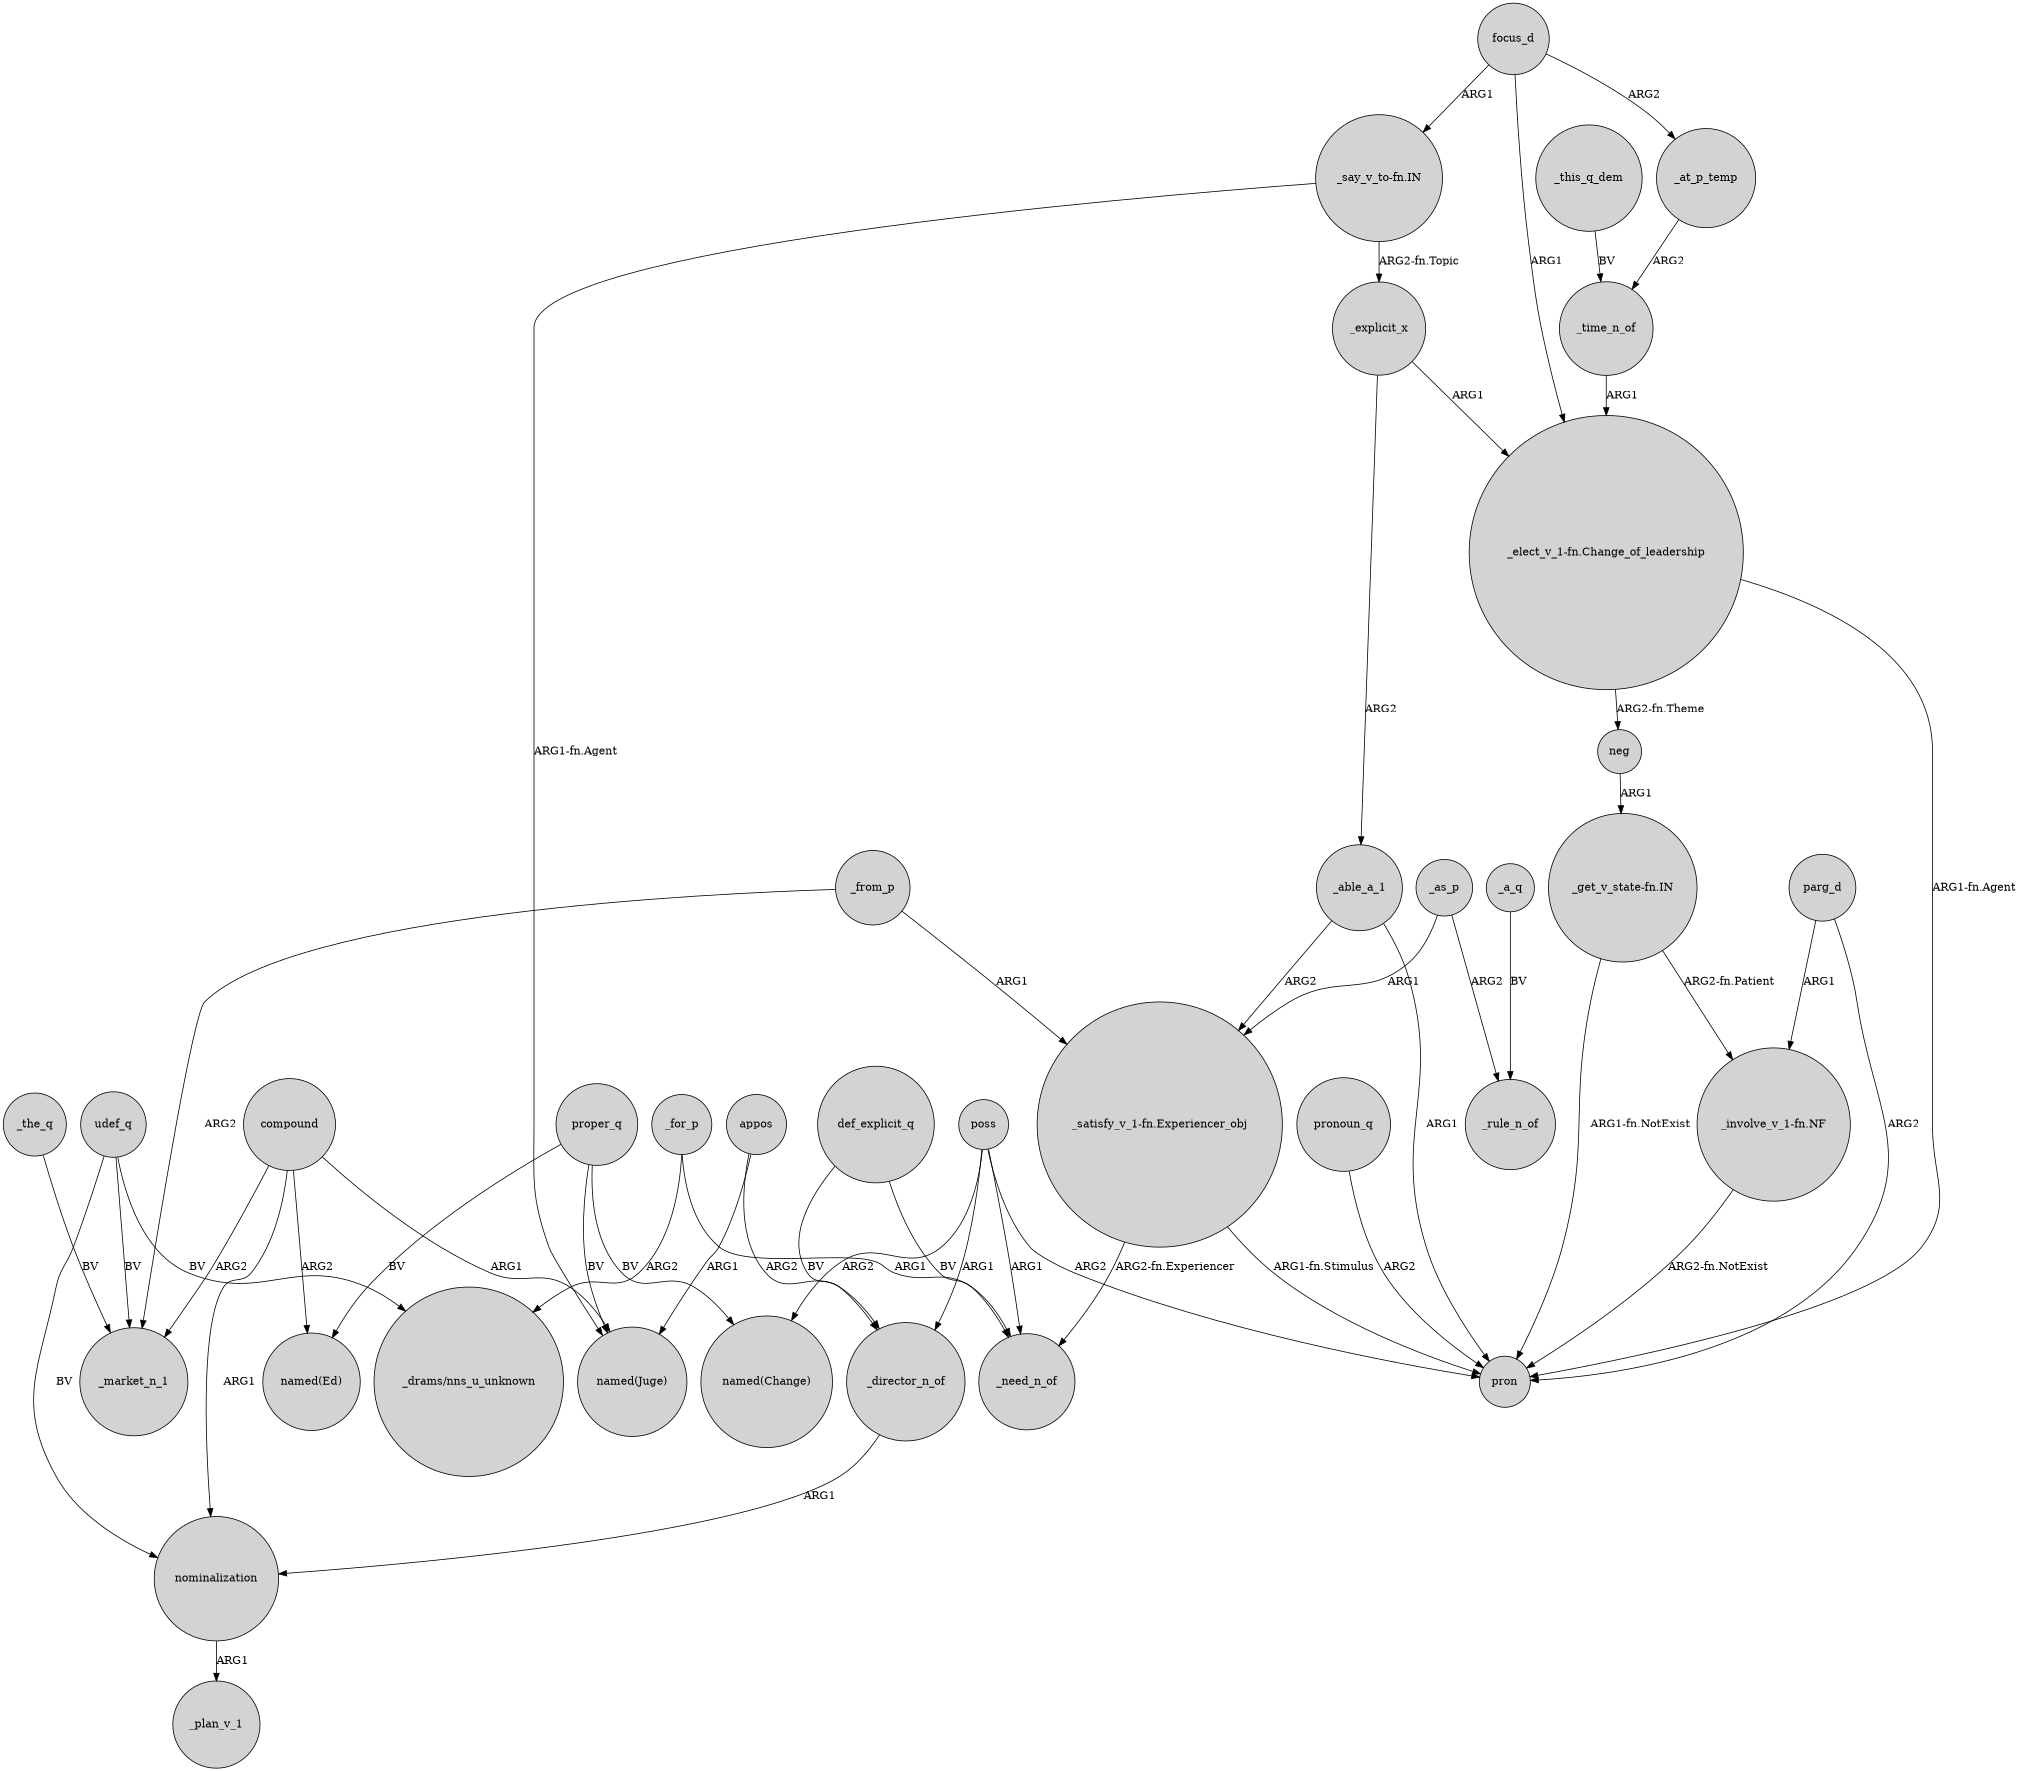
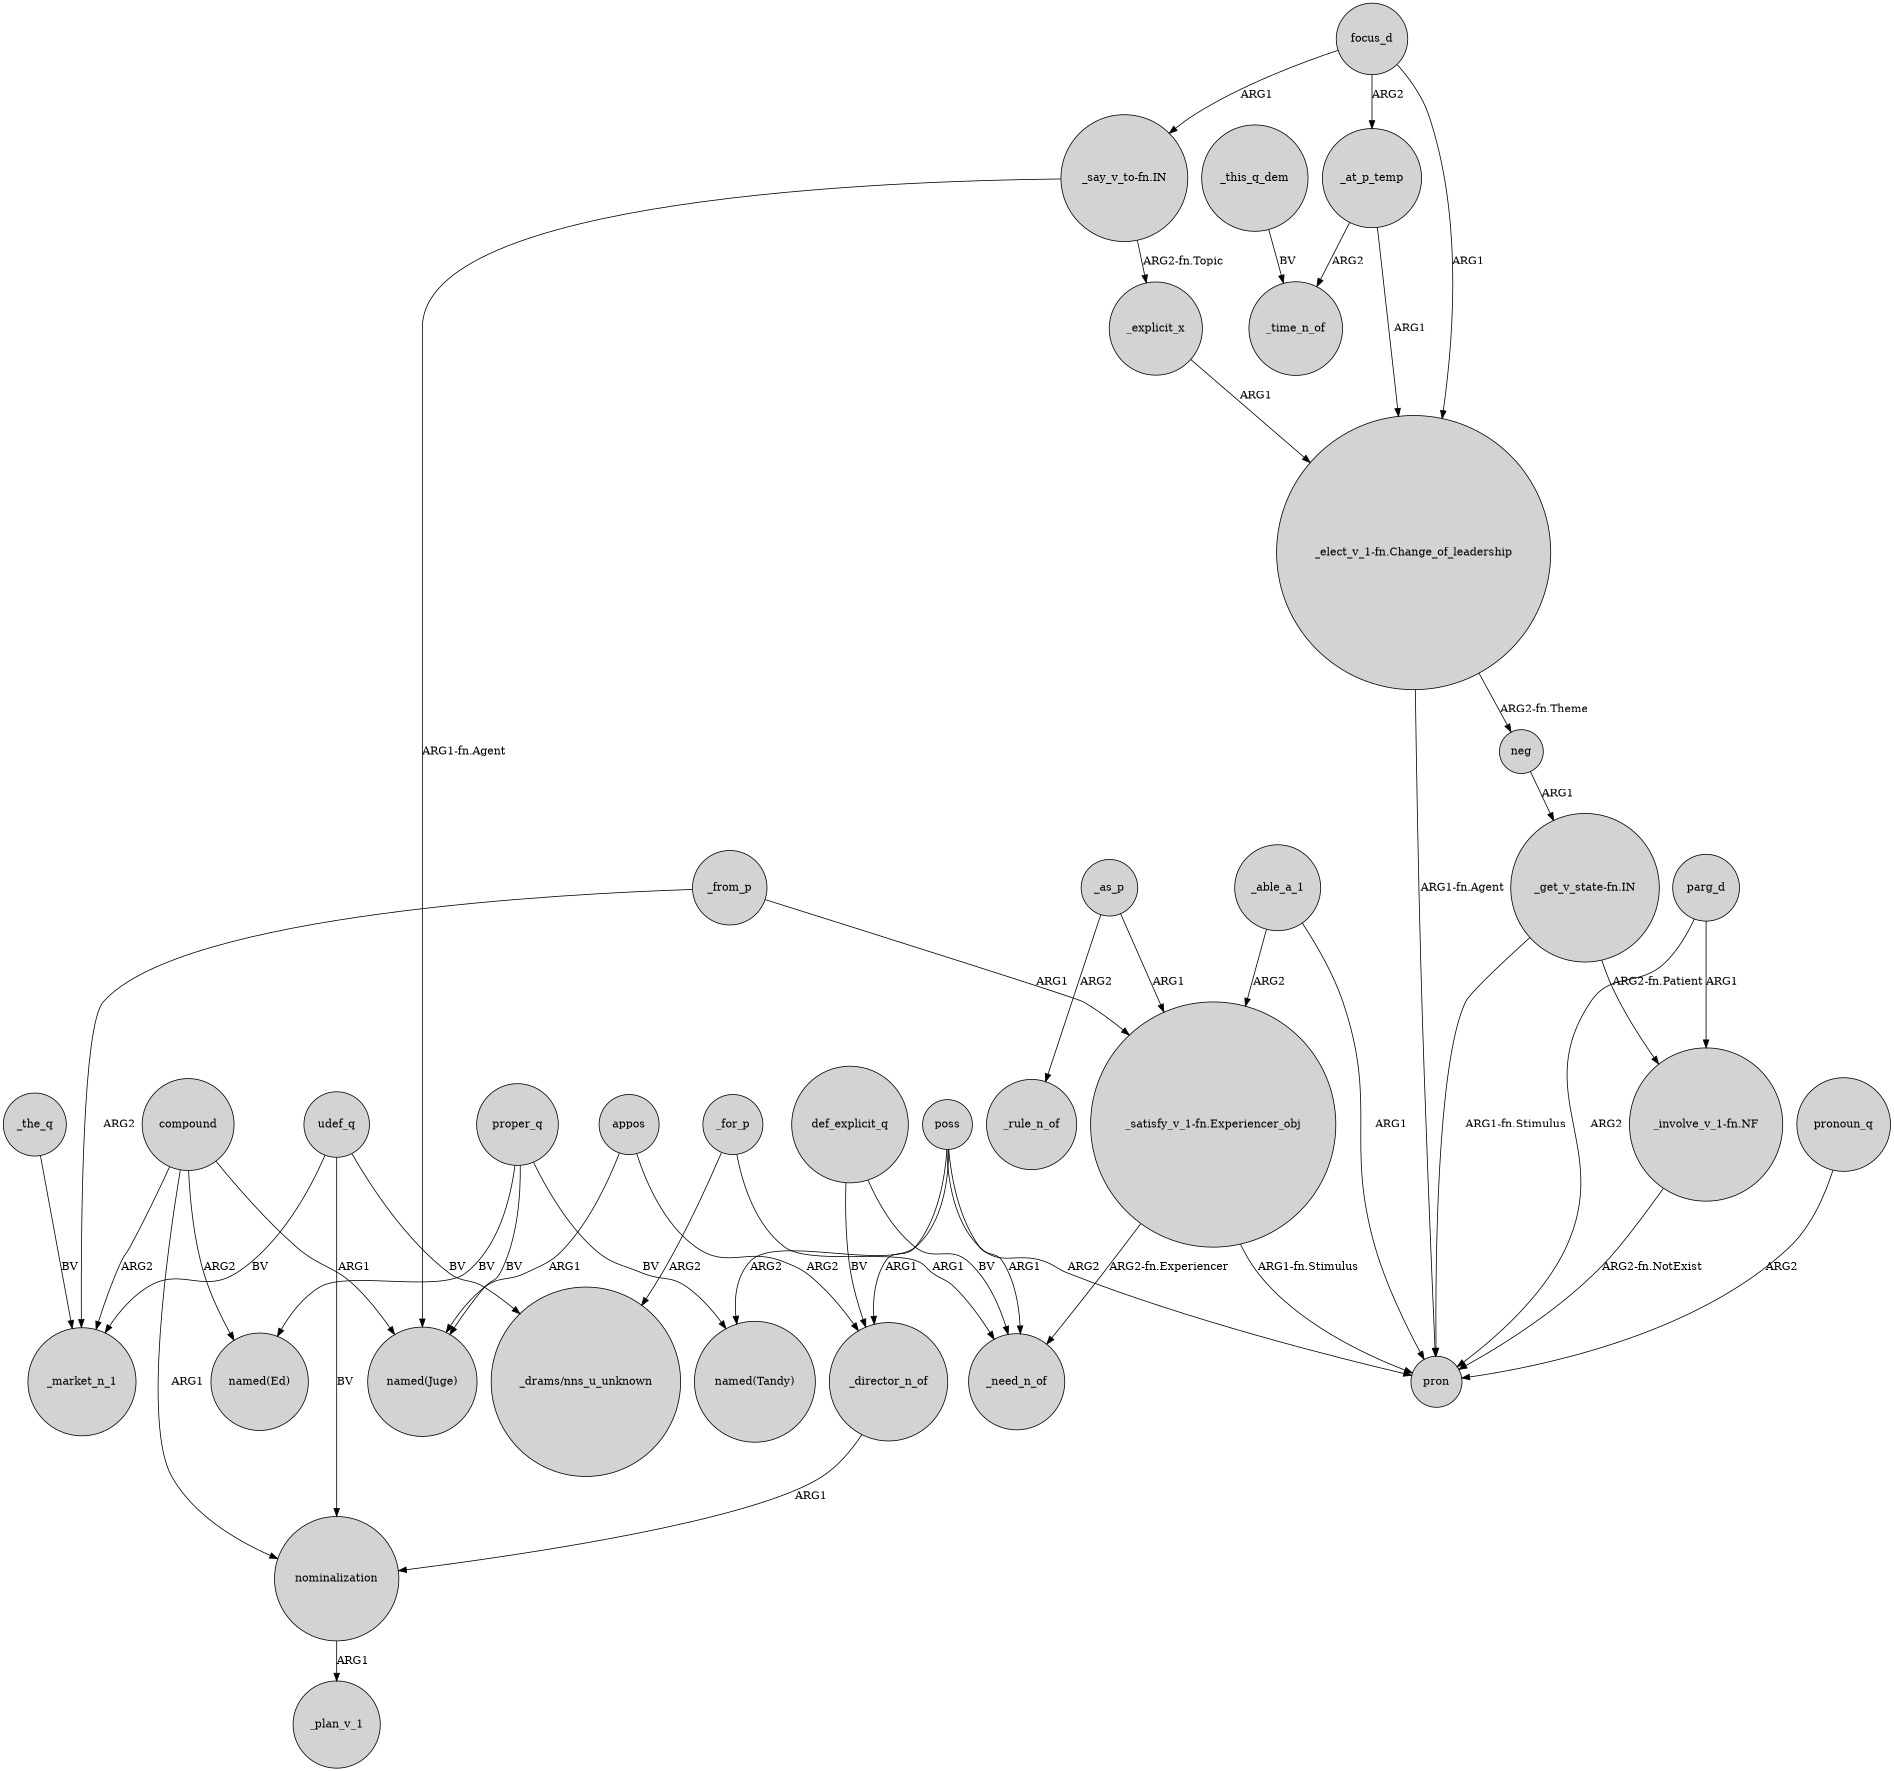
edge "_time_n_of" -> "_elect_v_1-fn.Change_of_leadership": now "_at_p_temp" -> "_elect_v_1-fn.Change_of_leadership"
edge "_explicit_x" -> "_able_a_1": removed, label "ARG2"
node "_a_q": removed
edge "_get_v_state-fn.IN" -> "pron": label "ARG1-fn.NotExist" -> "ARG1-fn.Stimulus"
node "named(Change)": label "named(Change)" -> "named(Tandy)"
